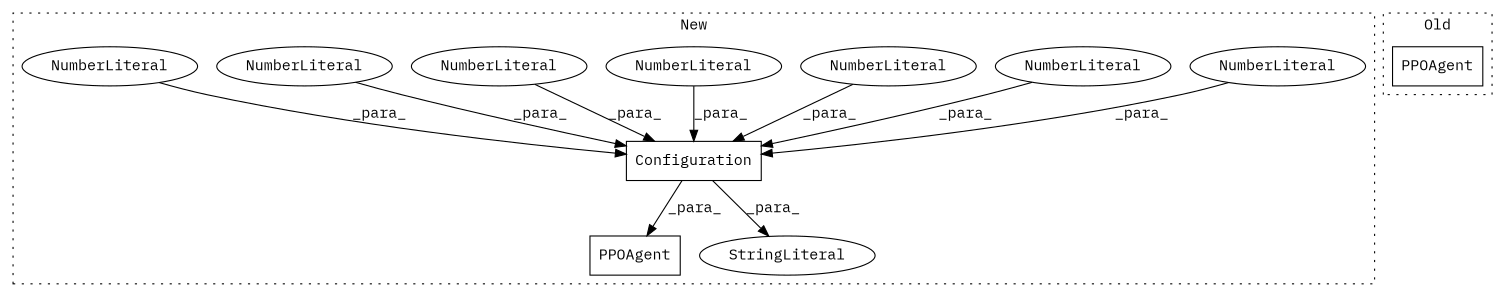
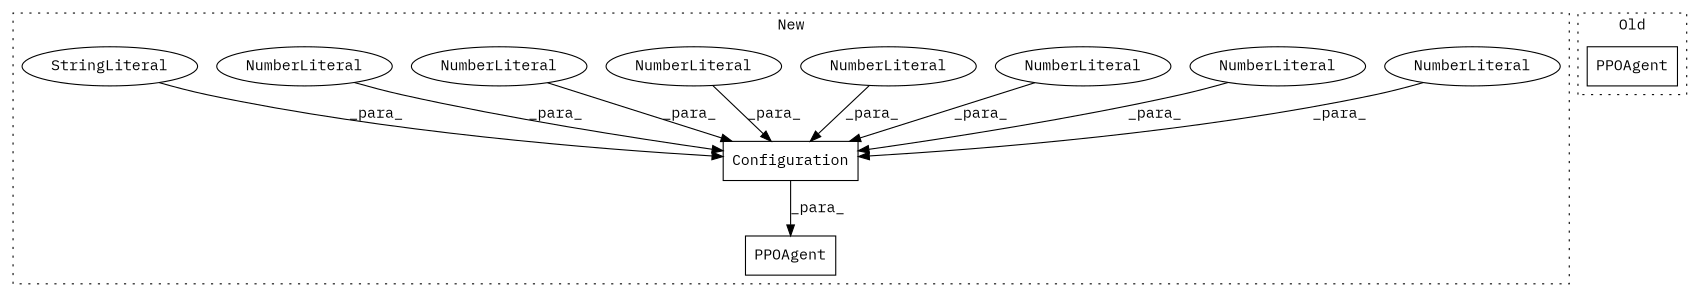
edge "Configuration" -> "StringLiteral": reversed
